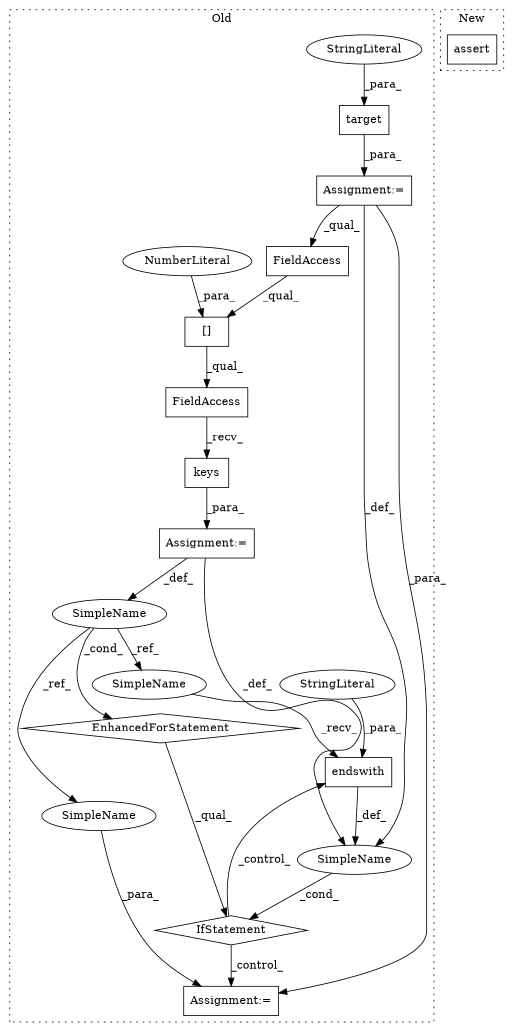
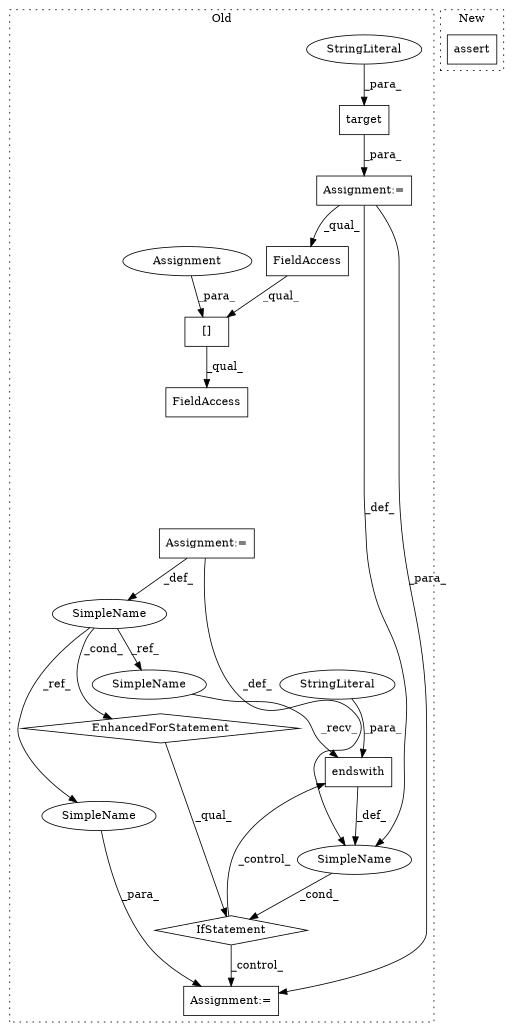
node "NumberLiteral": label "NumberLiteral" -> "Assignment"
node "keys": removed
